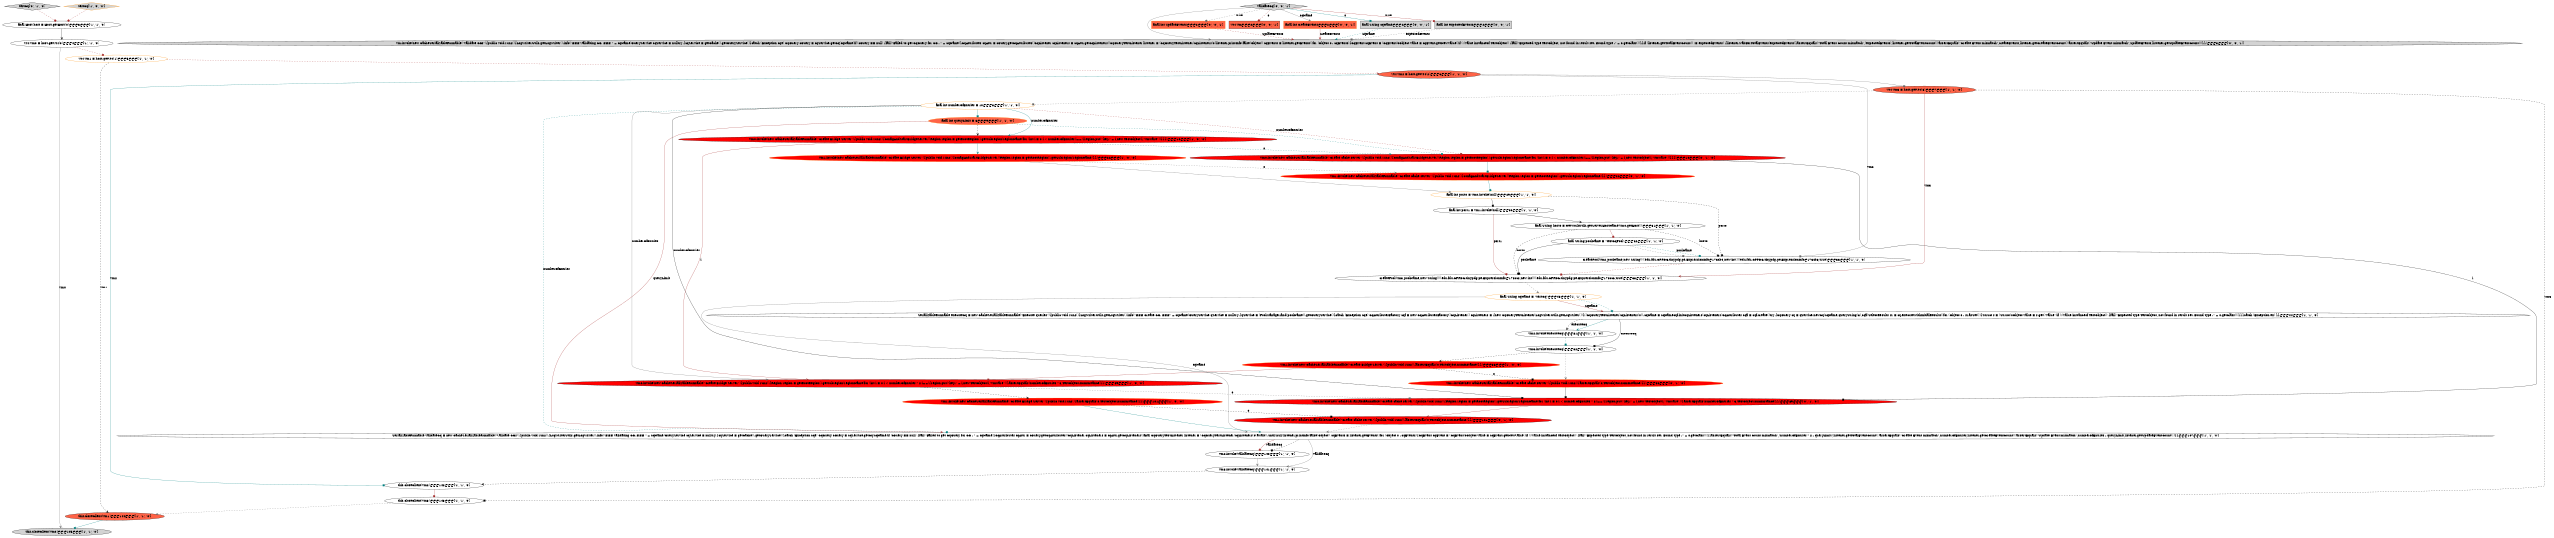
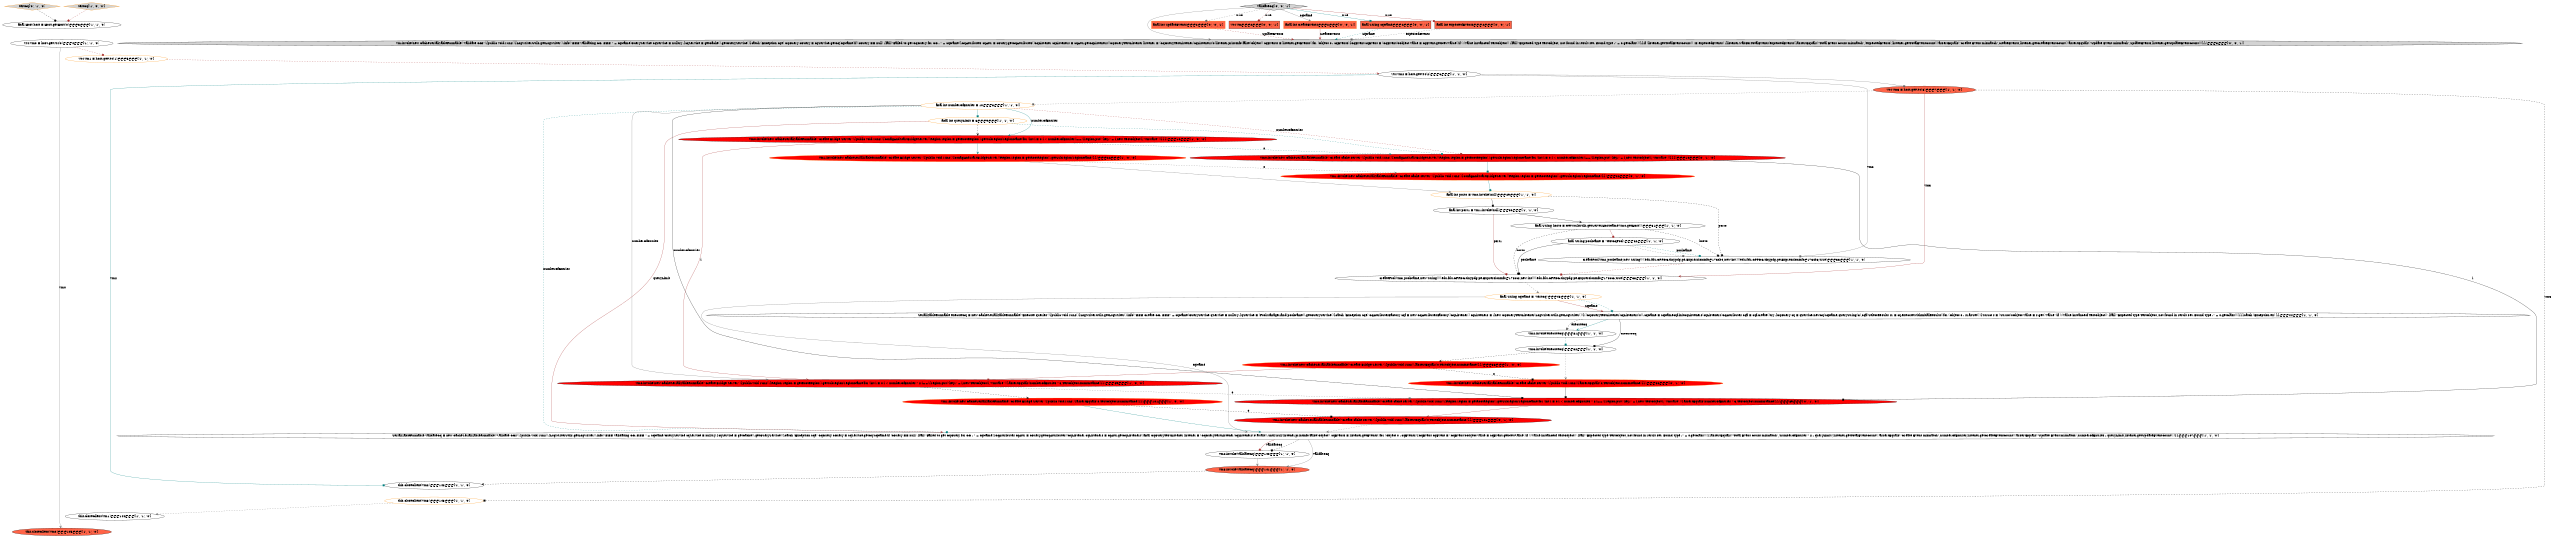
node "testCq['0', '1', '0']": color black -> darkorange
edge "testCq['0', '1', '0']" -> "final Host host = Host.getHost(0)@@@3@@@['1', '1', '0']": color brown -> black
edge "validateCq['0', '0', '1']" -> "VM vm@@@2@@@['0', '0', '1']": label "0" -> "true"
edge "validateCq['0', '0', '1']" -> "final String cqName@@@2@@@['0', '0', '1']": label "0" -> "true"
node "final String cqName@@@2@@@['0', '0', '1']": fillcolor lightgray -> tomato
node "final int expectedEvents@@@2@@@['0', '0', '1']": fillcolor lightgray -> tomato
edge "final Host host = Host.getHost(0)@@@3@@@['1', '1', '0']" -> "VM vm0 = host.getVM(0)@@@4@@@['1', '1', '0']": removed
node "VM vm2 = host.getVM(2)@@@6@@@['1', '1', '0']": fillcolor tomato -> white
node "final int queryLimit = 6@@@9@@@['1', '1', '0']": fillcolor tomato -> white
edge "VM vm1 = host.getVM(1)@@@5@@@['1', '1', '0']" -> "this.closeClient(vm1)@@@144@@@['1', '1', '0']": removed, label "vm1"
node "vm3.invoke(validateCq)@@@141@@@['1', '1', '0']": fillcolor white -> tomato
edge "this.closeClient(vm2)@@@142@@@['1', '1', '0']" -> "this.closeClient(vm3)@@@143@@@['1', '1', '0']": removed
node "this.closeClient(vm3)@@@143@@@['1', '1', '0']": color black -> darkorange
node "this.closeClient(vm1)@@@144@@@['1', '1', '0']": fillcolor tomato -> white
edge "this.closeClient(vm1)@@@144@@@['1', '1', '0']" -> "this.closeClient(vm0)@@@145@@@['1', '1', '0']": removed
node "this.closeClient(vm0)@@@145@@@['1', '1', '0']": fillcolor lightgray -> tomato
